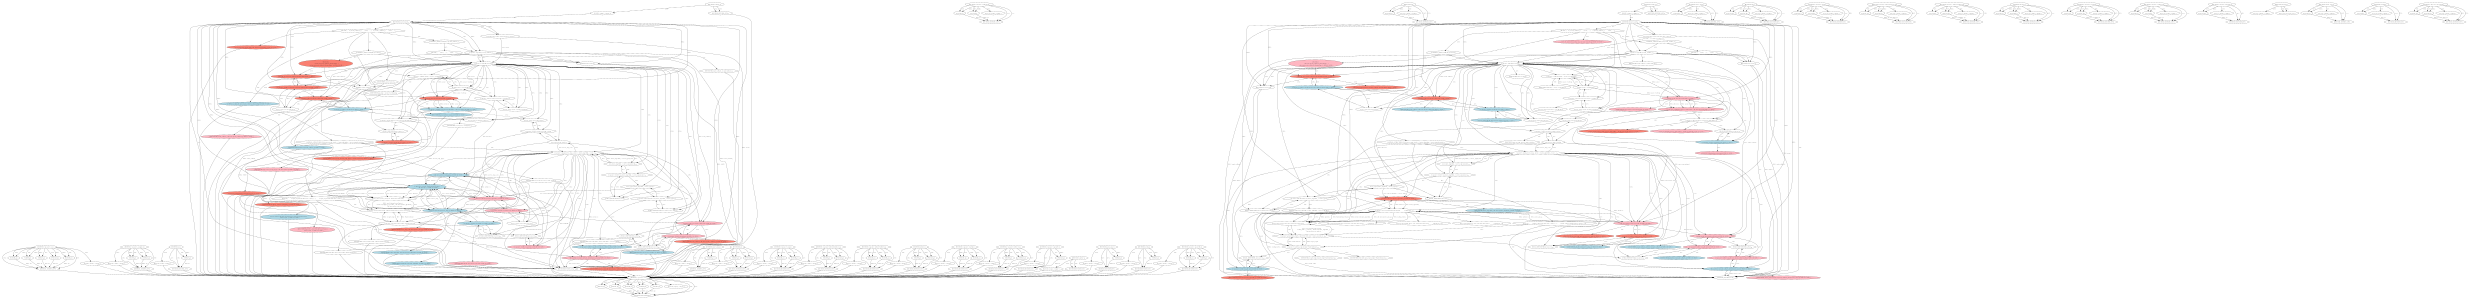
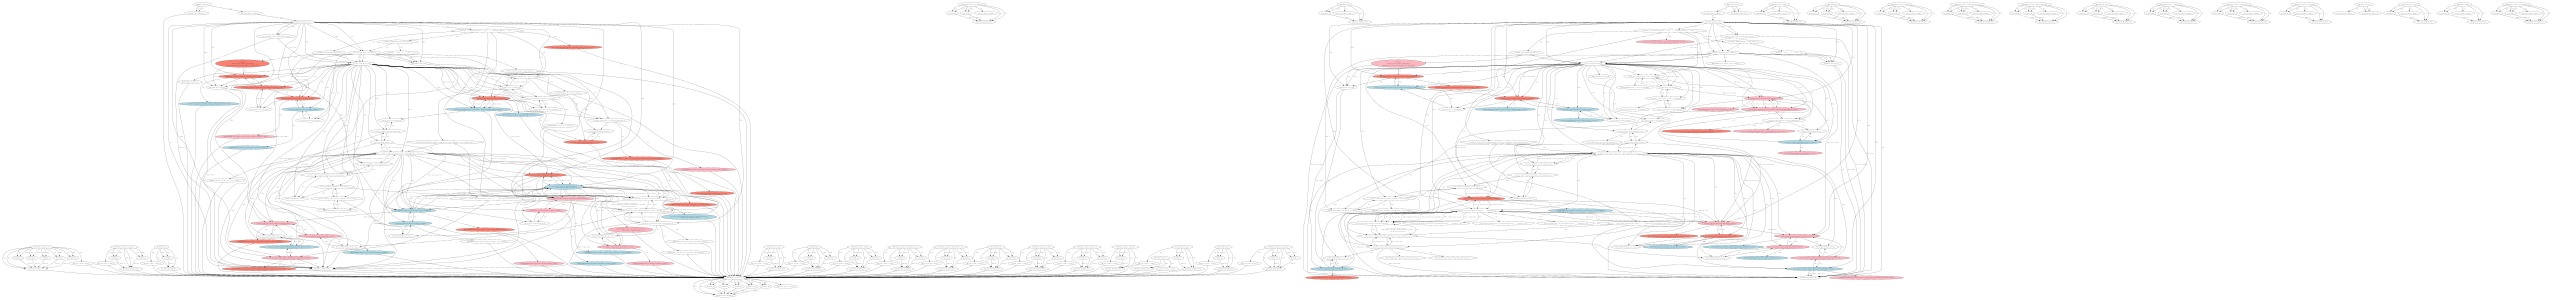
node "<(std.move,std::move(mapping_))<SUB>14</SUB>>": fillcolor lightblue -> salmon
node "<(IDENTIFIER,std,std::move(mapping_))<SUB>14</SUB>>": added
